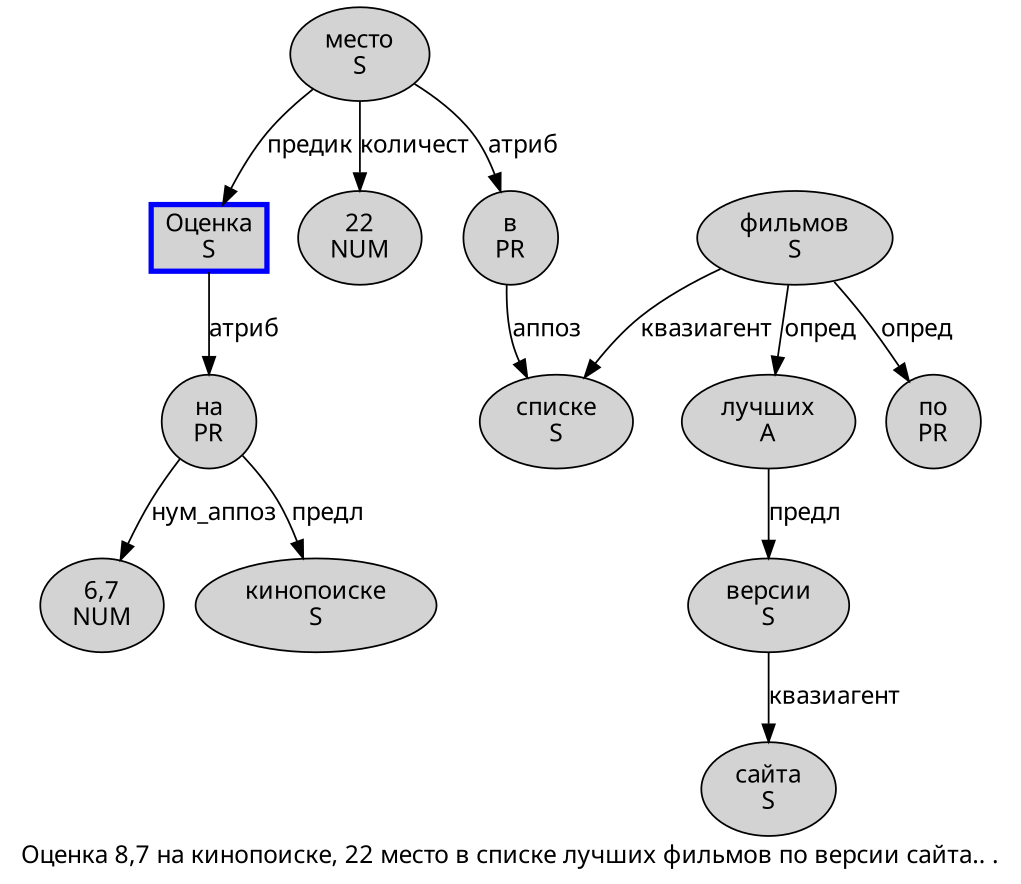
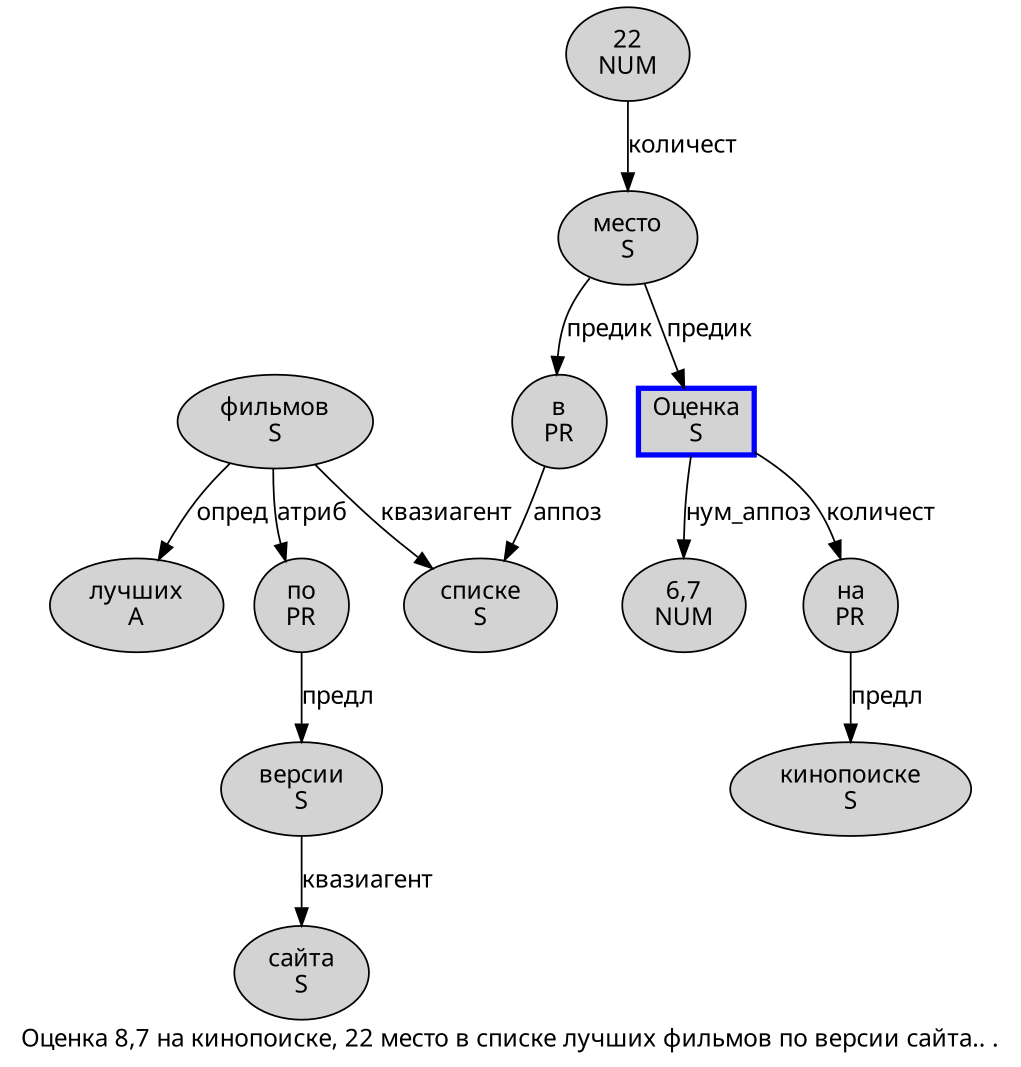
edge "место S" -> "22 NUM": reversed
edge "место S" -> "в PR": label "атриб" -> "предик"
edge "Оценка S" -> "на PR": label "атриб" -> "количест"
edge "фильмов S" -> "по PR": label "опред" -> "атриб"
edge "на PR" -> "6,7 NUM": now "Оценка S" -> "6,7 NUM"
edge "лучших A" -> "версии S": now "по PR" -> "версии S"
